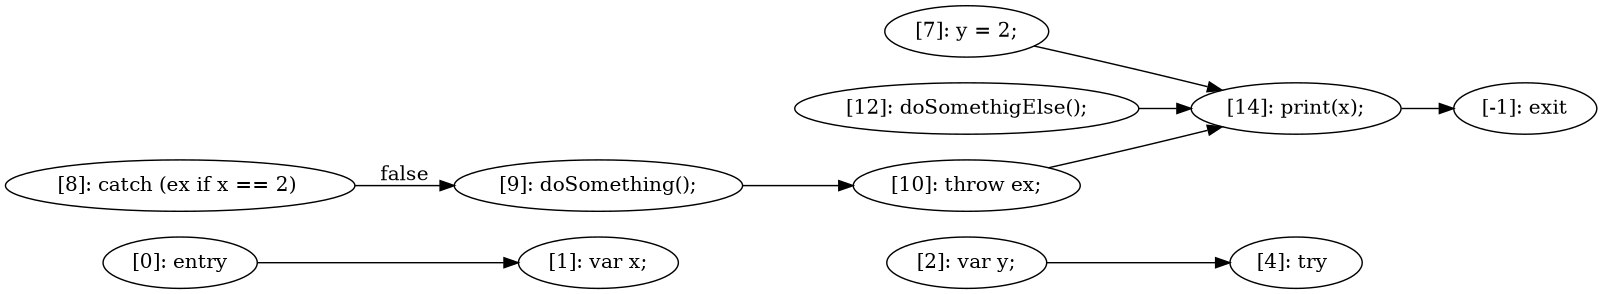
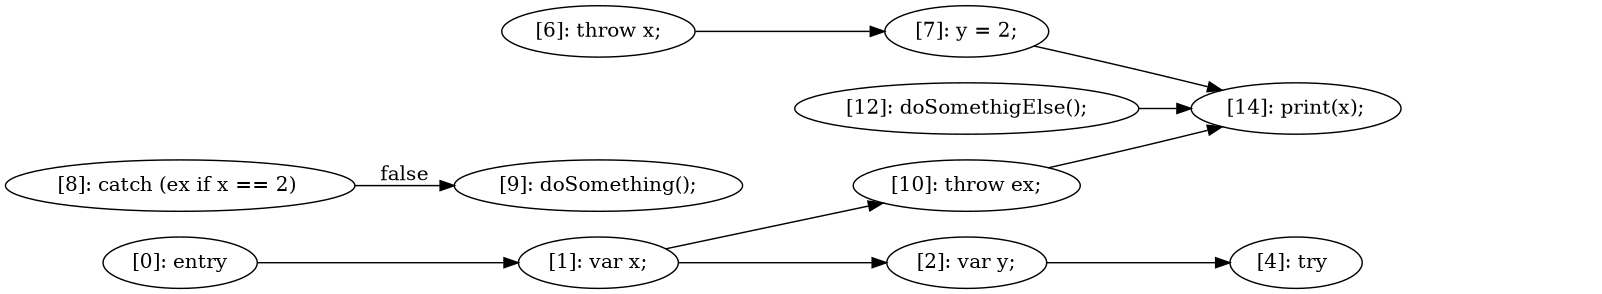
node "[6]: throw x;": added
node "[-1]: exit": removed
edge "[9]: doSomething();" -> "[10]: throw ex;": now "[1]: var x;" -> "[10]: throw ex;"
edge "[1]: var x;" -> "[2]: var y;": added
